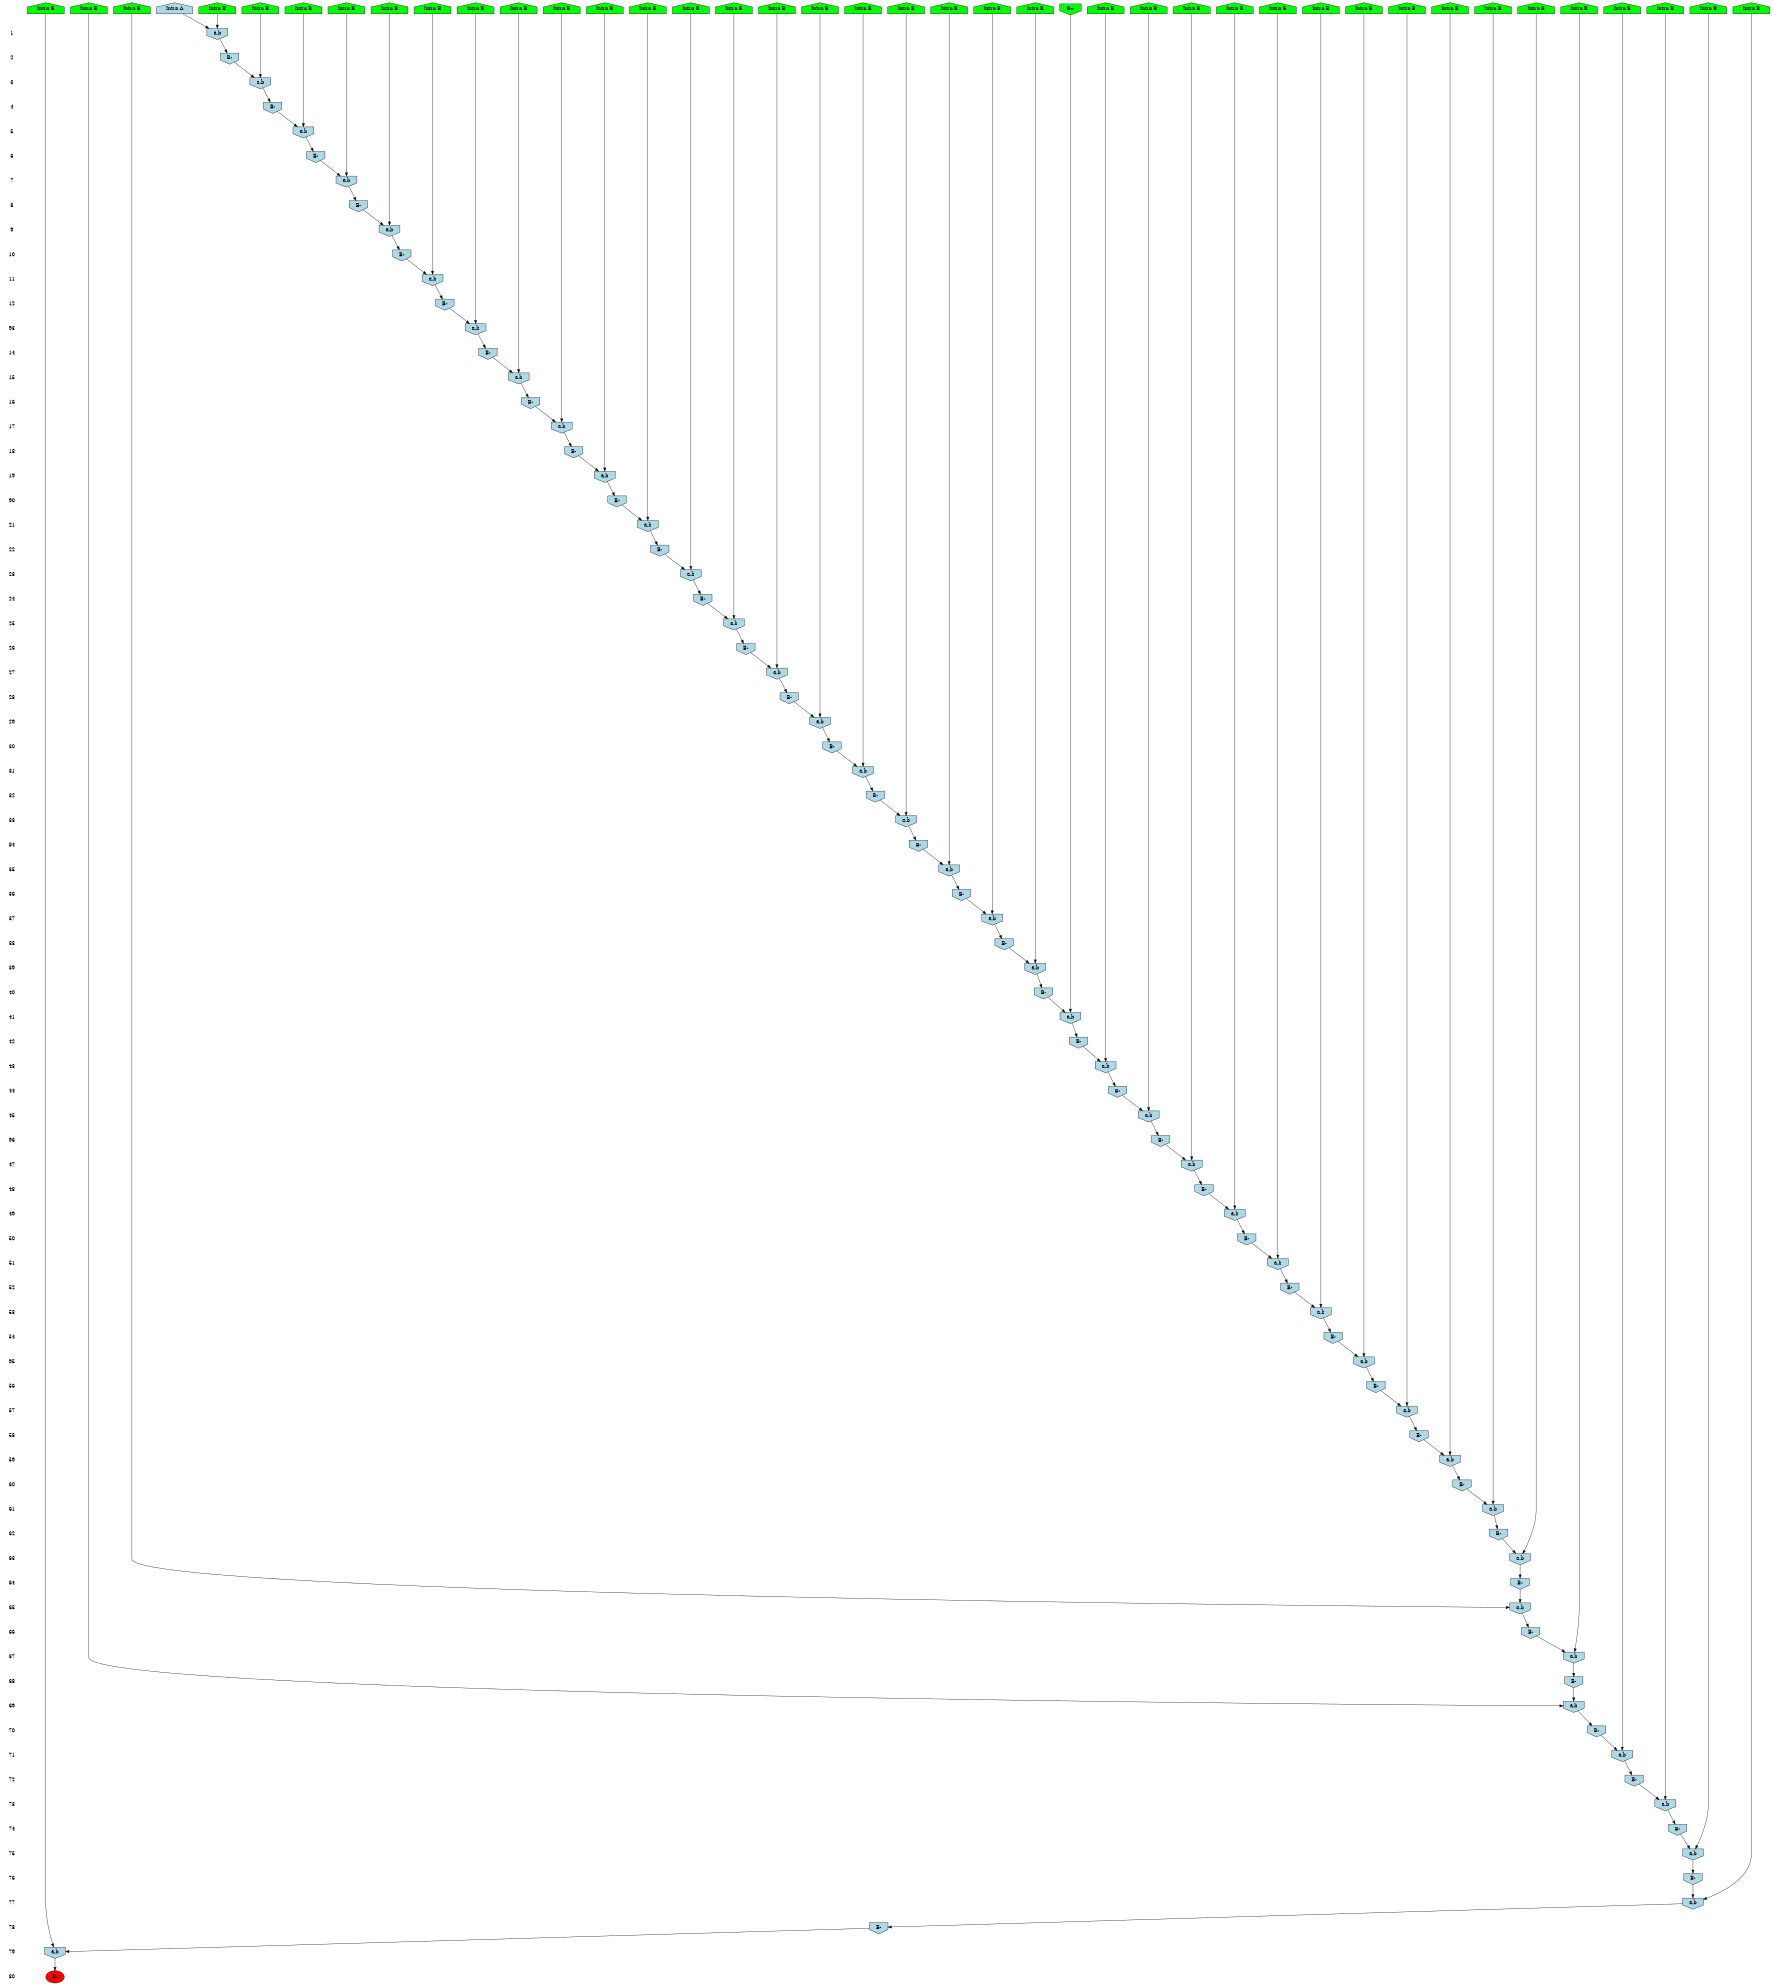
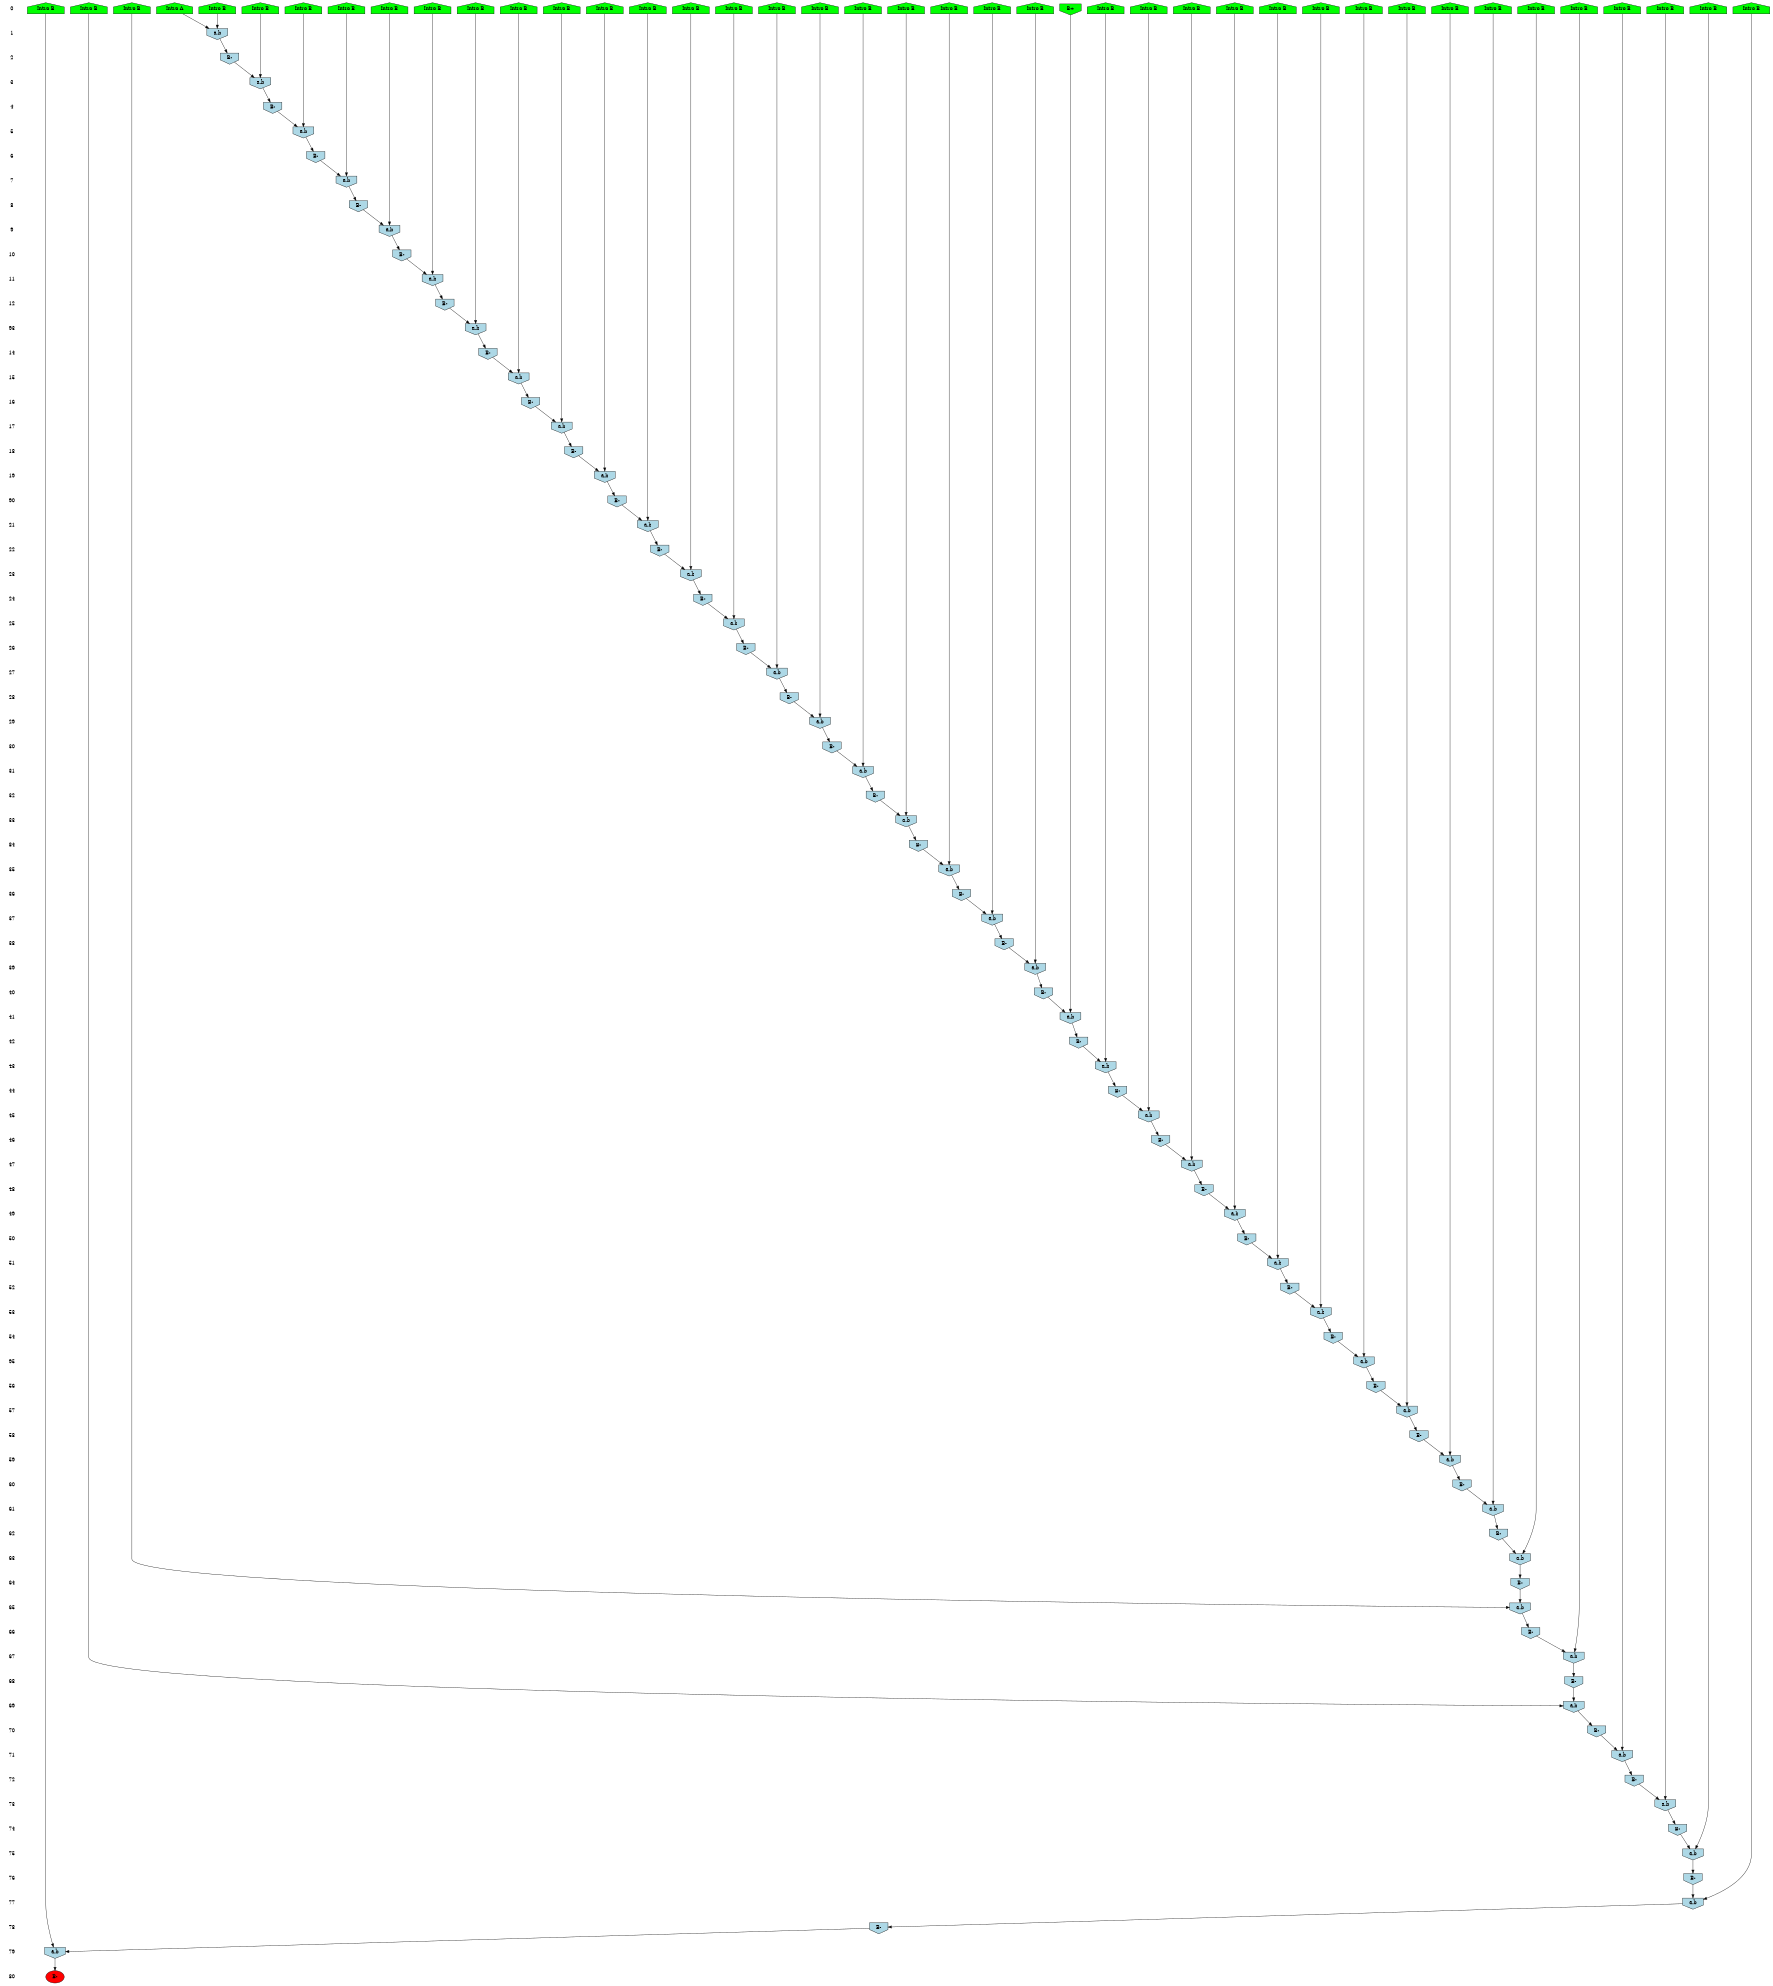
node "0": added
node "Intro A": fillcolor lightblue -> green
node "96": label "96" -> "46"
